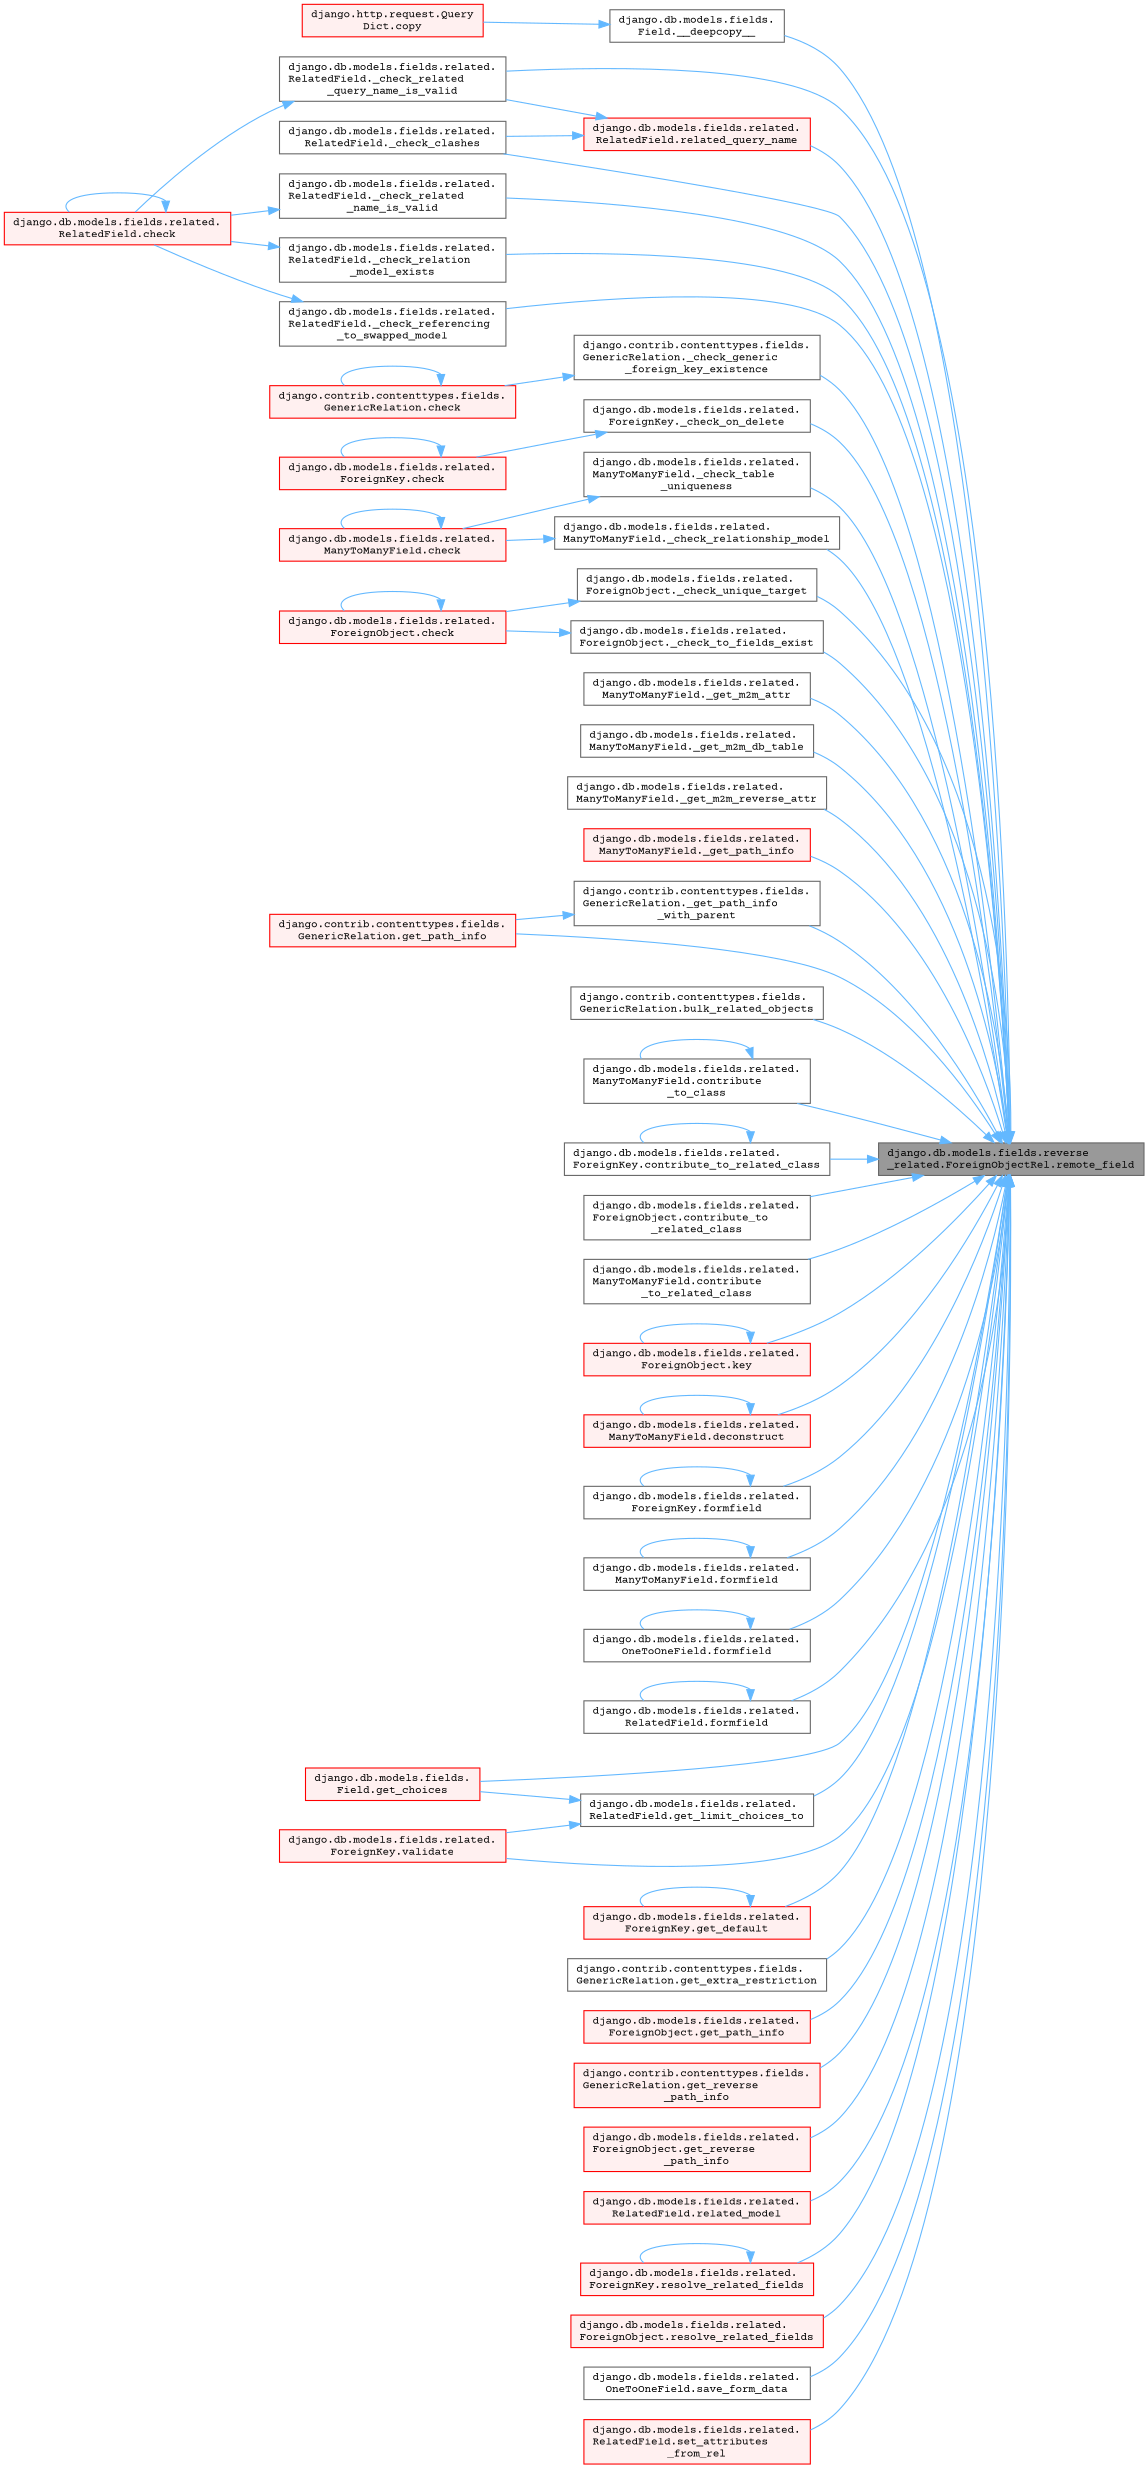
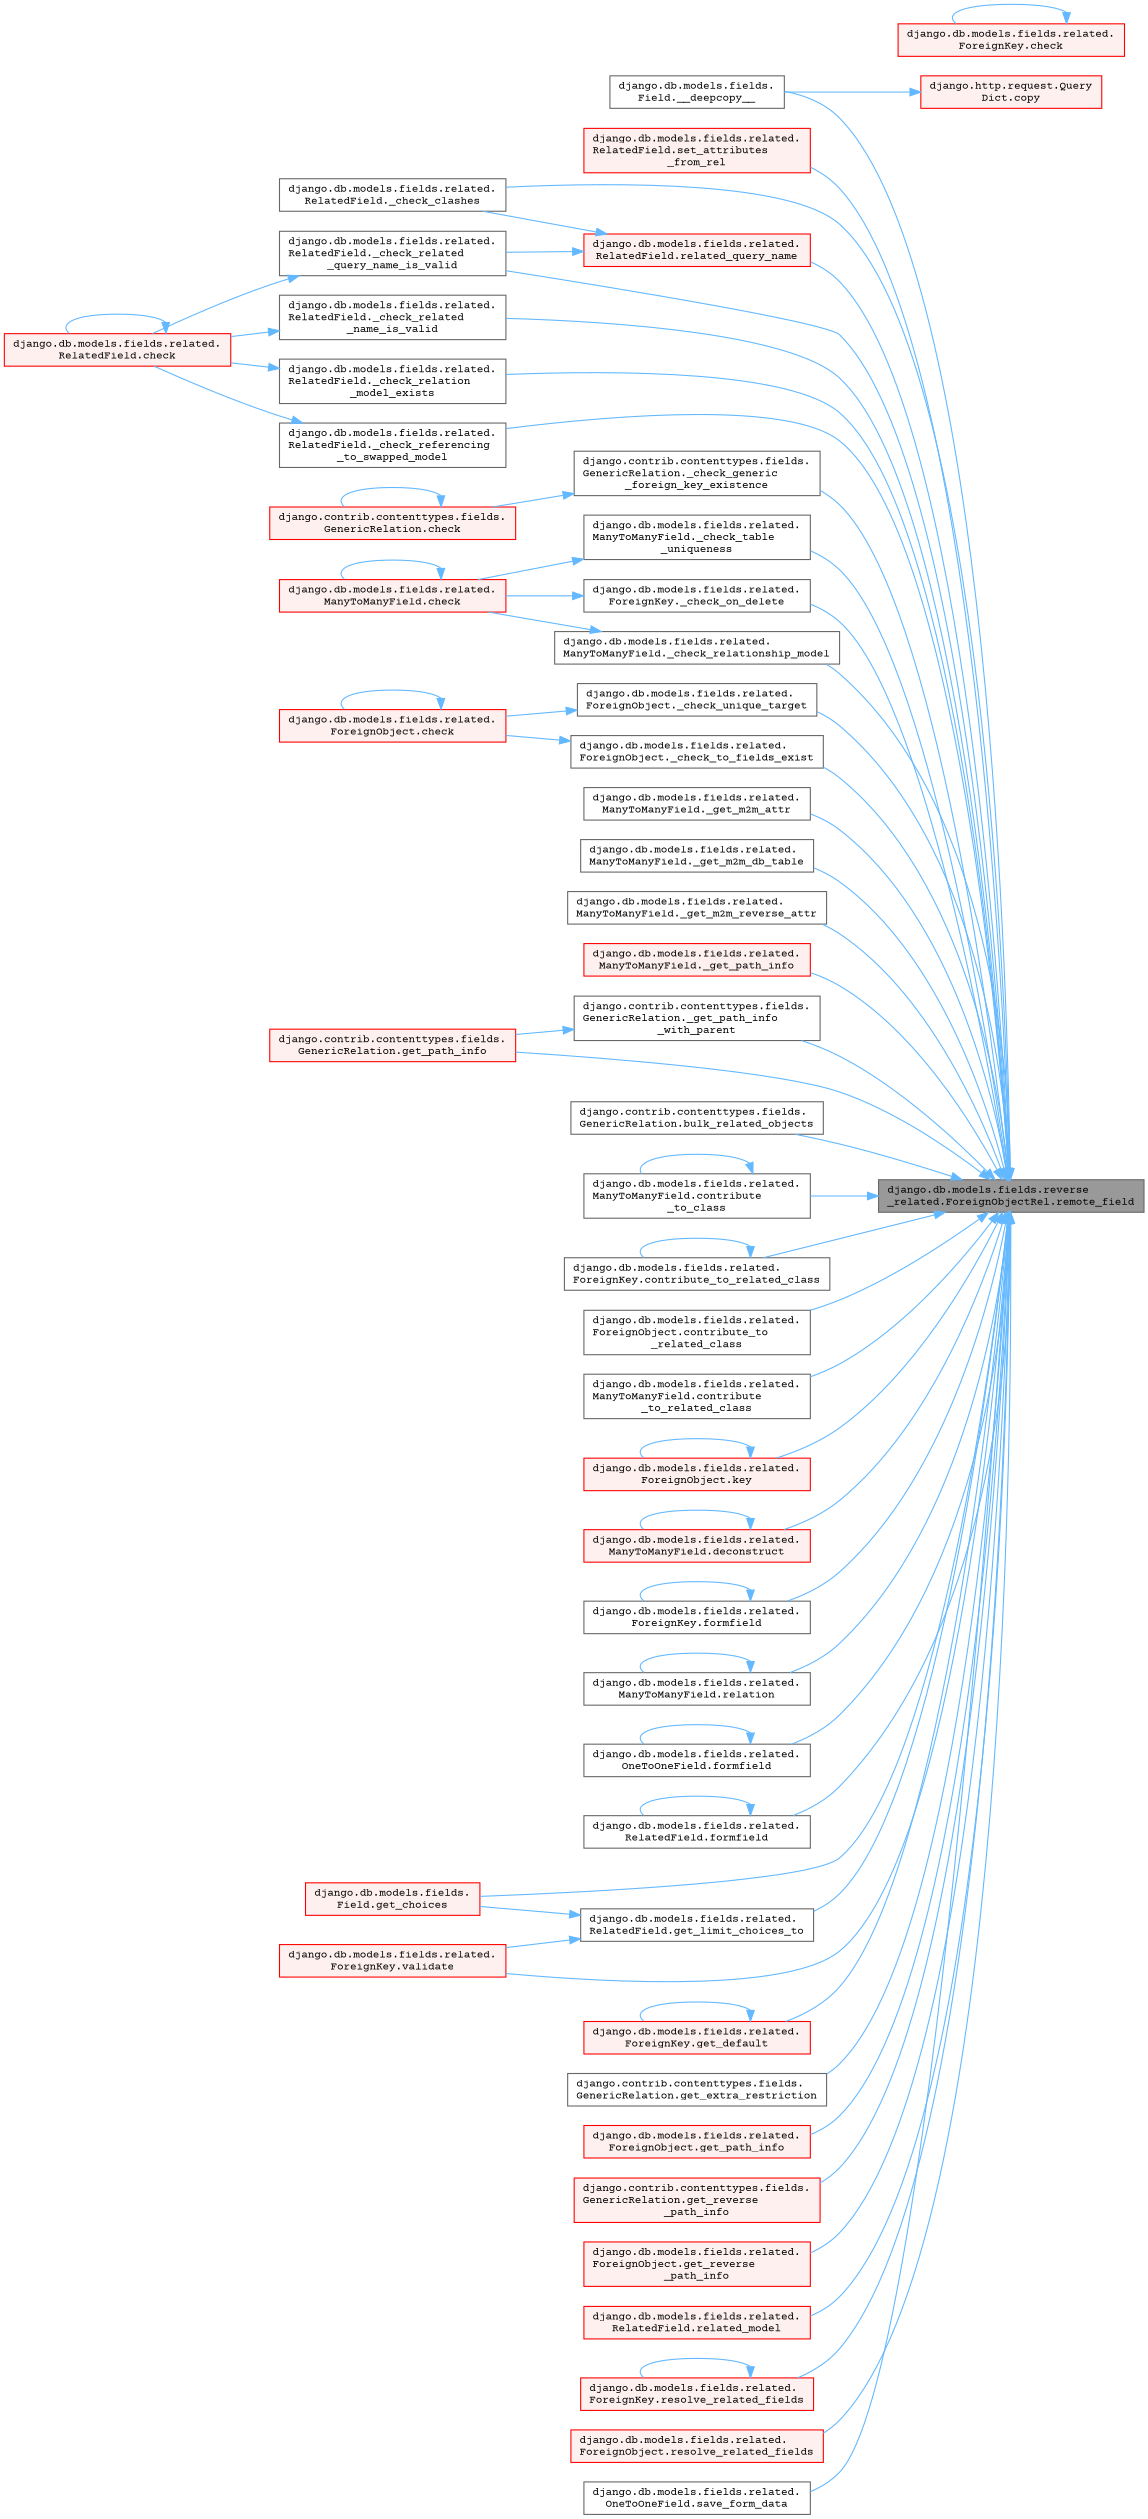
edge "django.http.request.Query Dict.copy" -> "django.db.models.fields. Field.__deepcopy__": reversed
edge "django.db.models.fields.related. ForeignKey.check" -> "django.db.models.fields.related. ForeignKey._check_on_delete": now "django.db.models.fields.related. ManyToManyField.check" -> "django.db.models.fields.related. ForeignKey._check_on_delete"
node "django.db.models.fields.related. ManyToManyField.formfield": label "django.db.models.fields.related. ManyToManyField.formfield" -> "django.db.models.fields.related. ManyToManyField.relation"
